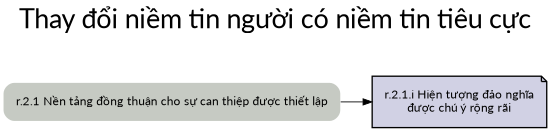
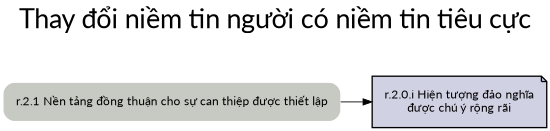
node "r.2.1.i Hiện tượng đảo nghĩa được chú ý rộng rãi": label "r.2.1.i Hiện tượng đảo nghĩa được chú ý rộng rãi" -> "r.2.0.i Hiện tượng đảo nghĩa được chú ý rộng rãi"
